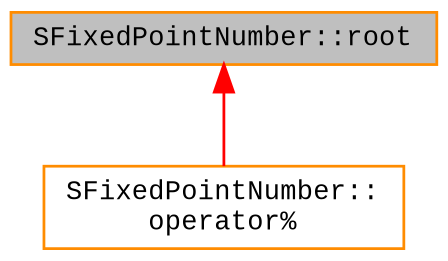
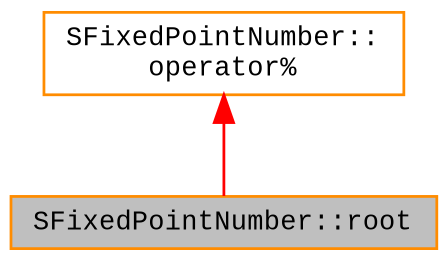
edge "SFixedPointNumber:: operator%" -> "SFixedPointNumber::root": reversed
